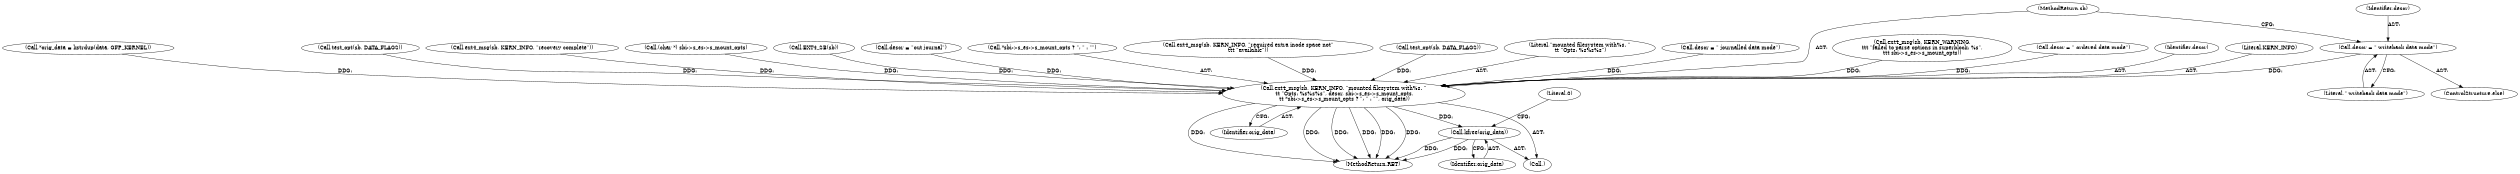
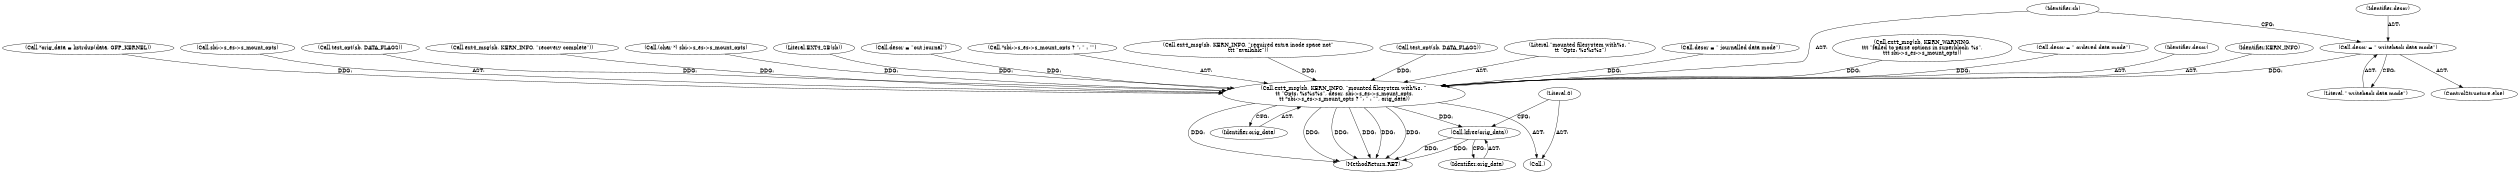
node "(MethodReturn,sb)": label "(MethodReturn,sb)" -> "(Identifier,sb)"
node "(Call,sbi->s_es->s_mount_opts)": added
node "(Call,EXT4_SB(sb))": label "(Call,EXT4_SB(sb))" -> "(Literal,EXT4_SB(sb))"
node "(Literal,KERN_INFO)": label "(Literal,KERN_INFO)" -> "(Identifier,KERN_INFO)"
edge "(Call,kfree(orig_data))" -> "(Call,)": now "(Literal,0)" -> "(Call,)"
